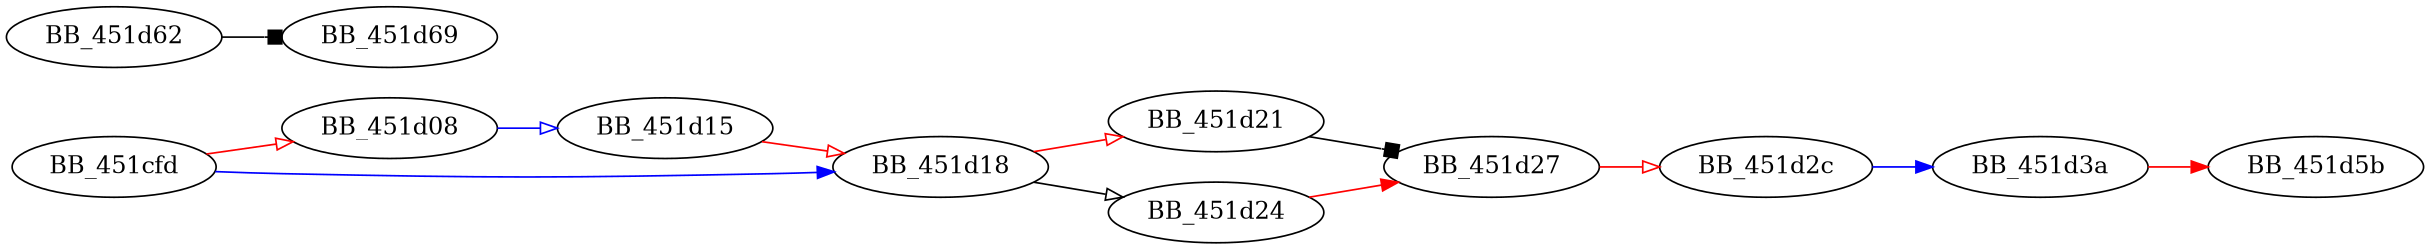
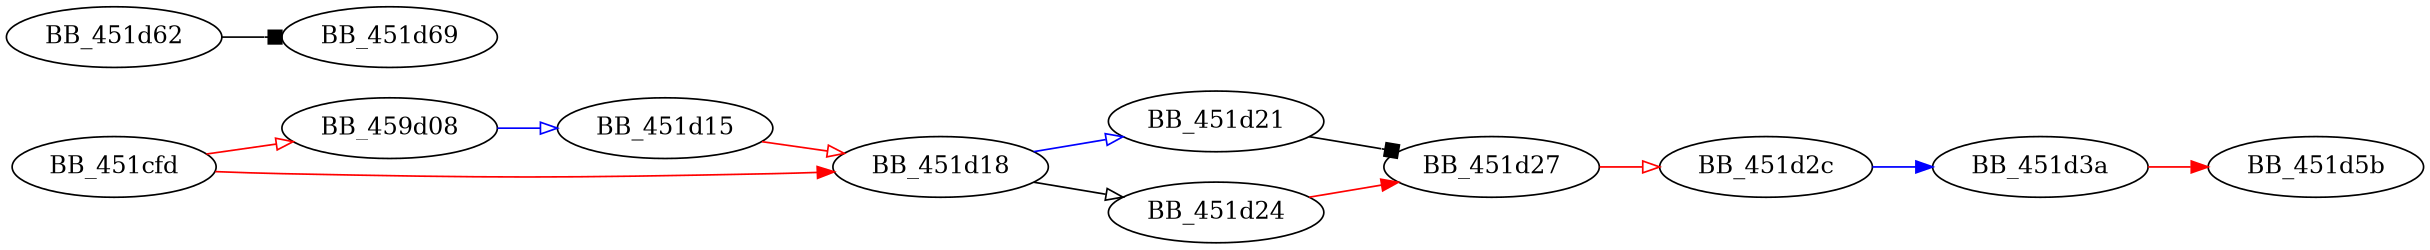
node "BB_451d08": label "BB_451d08" -> "BB_459d08"
edge "BB_451d18" -> "BB_451d21": color red -> blue
edge "BB_451cfd" -> "BB_451d18": color blue -> red
